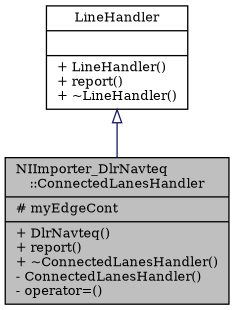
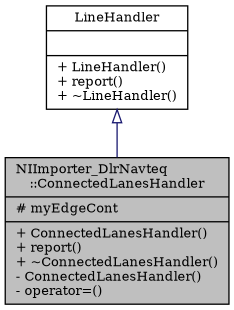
node "NIImporter_DlrNavteq": text "+ DlrNavteq()" -> "+ ConnectedLanesHandler()"
